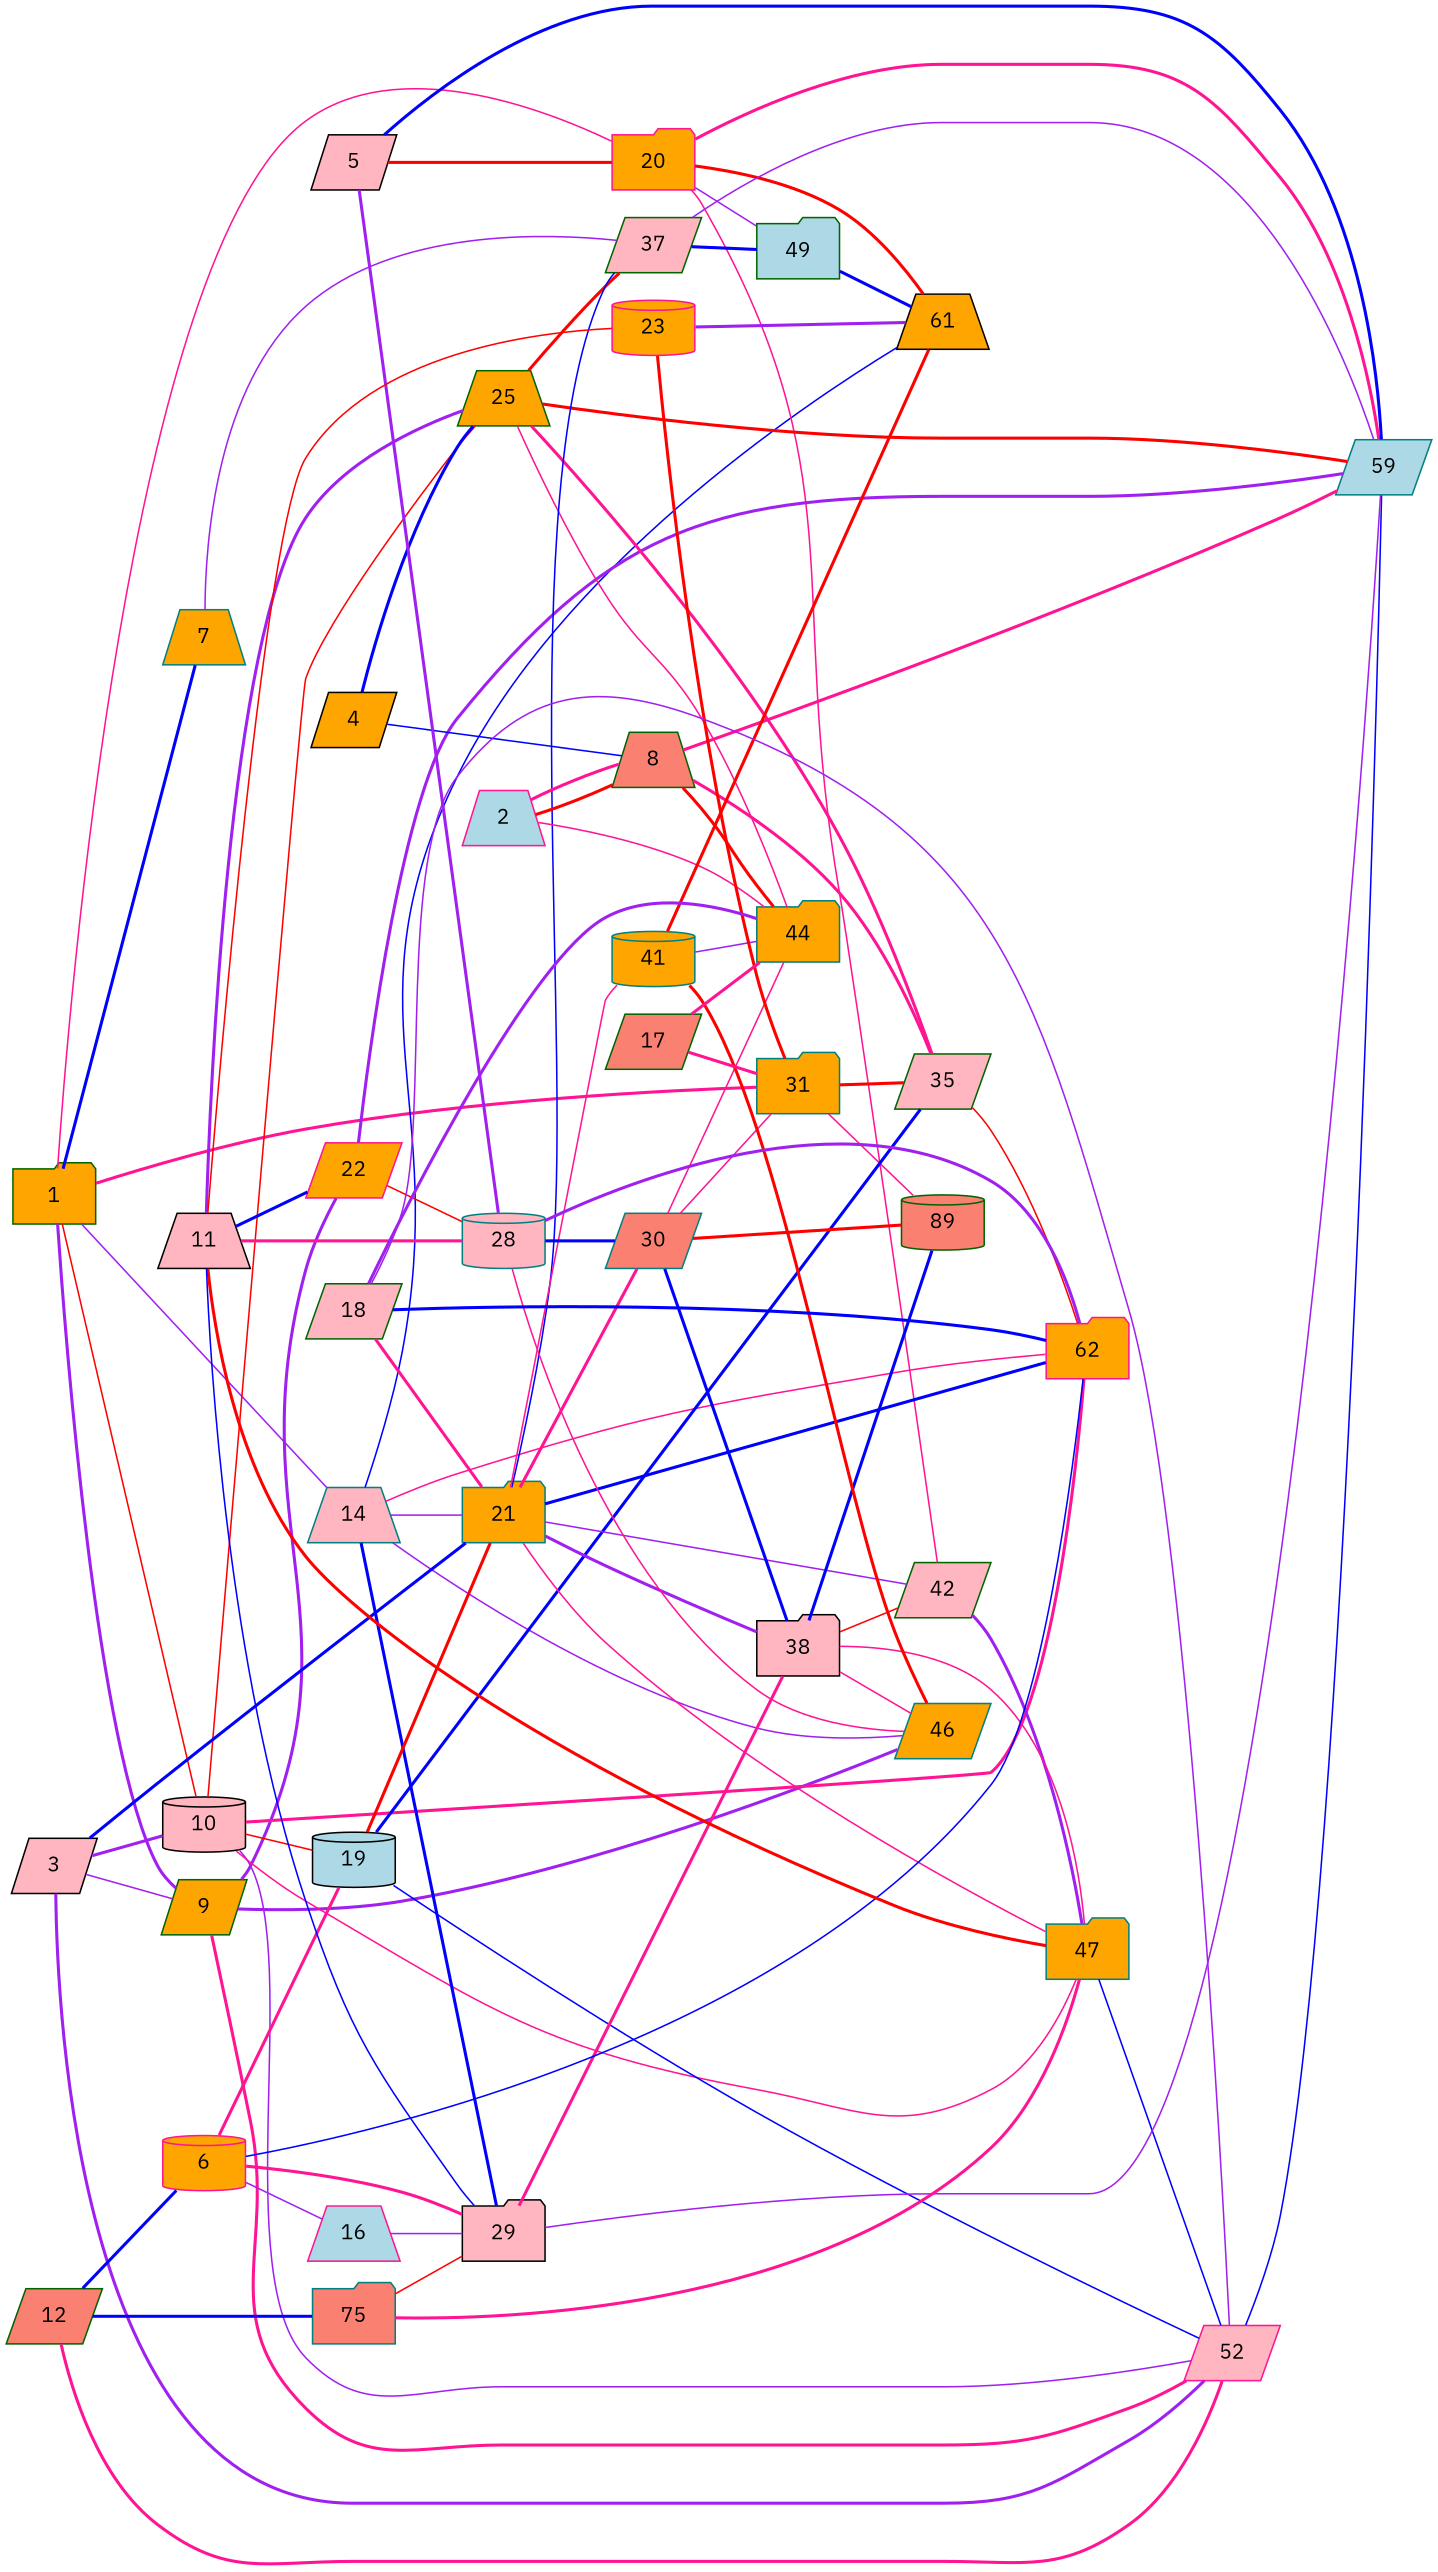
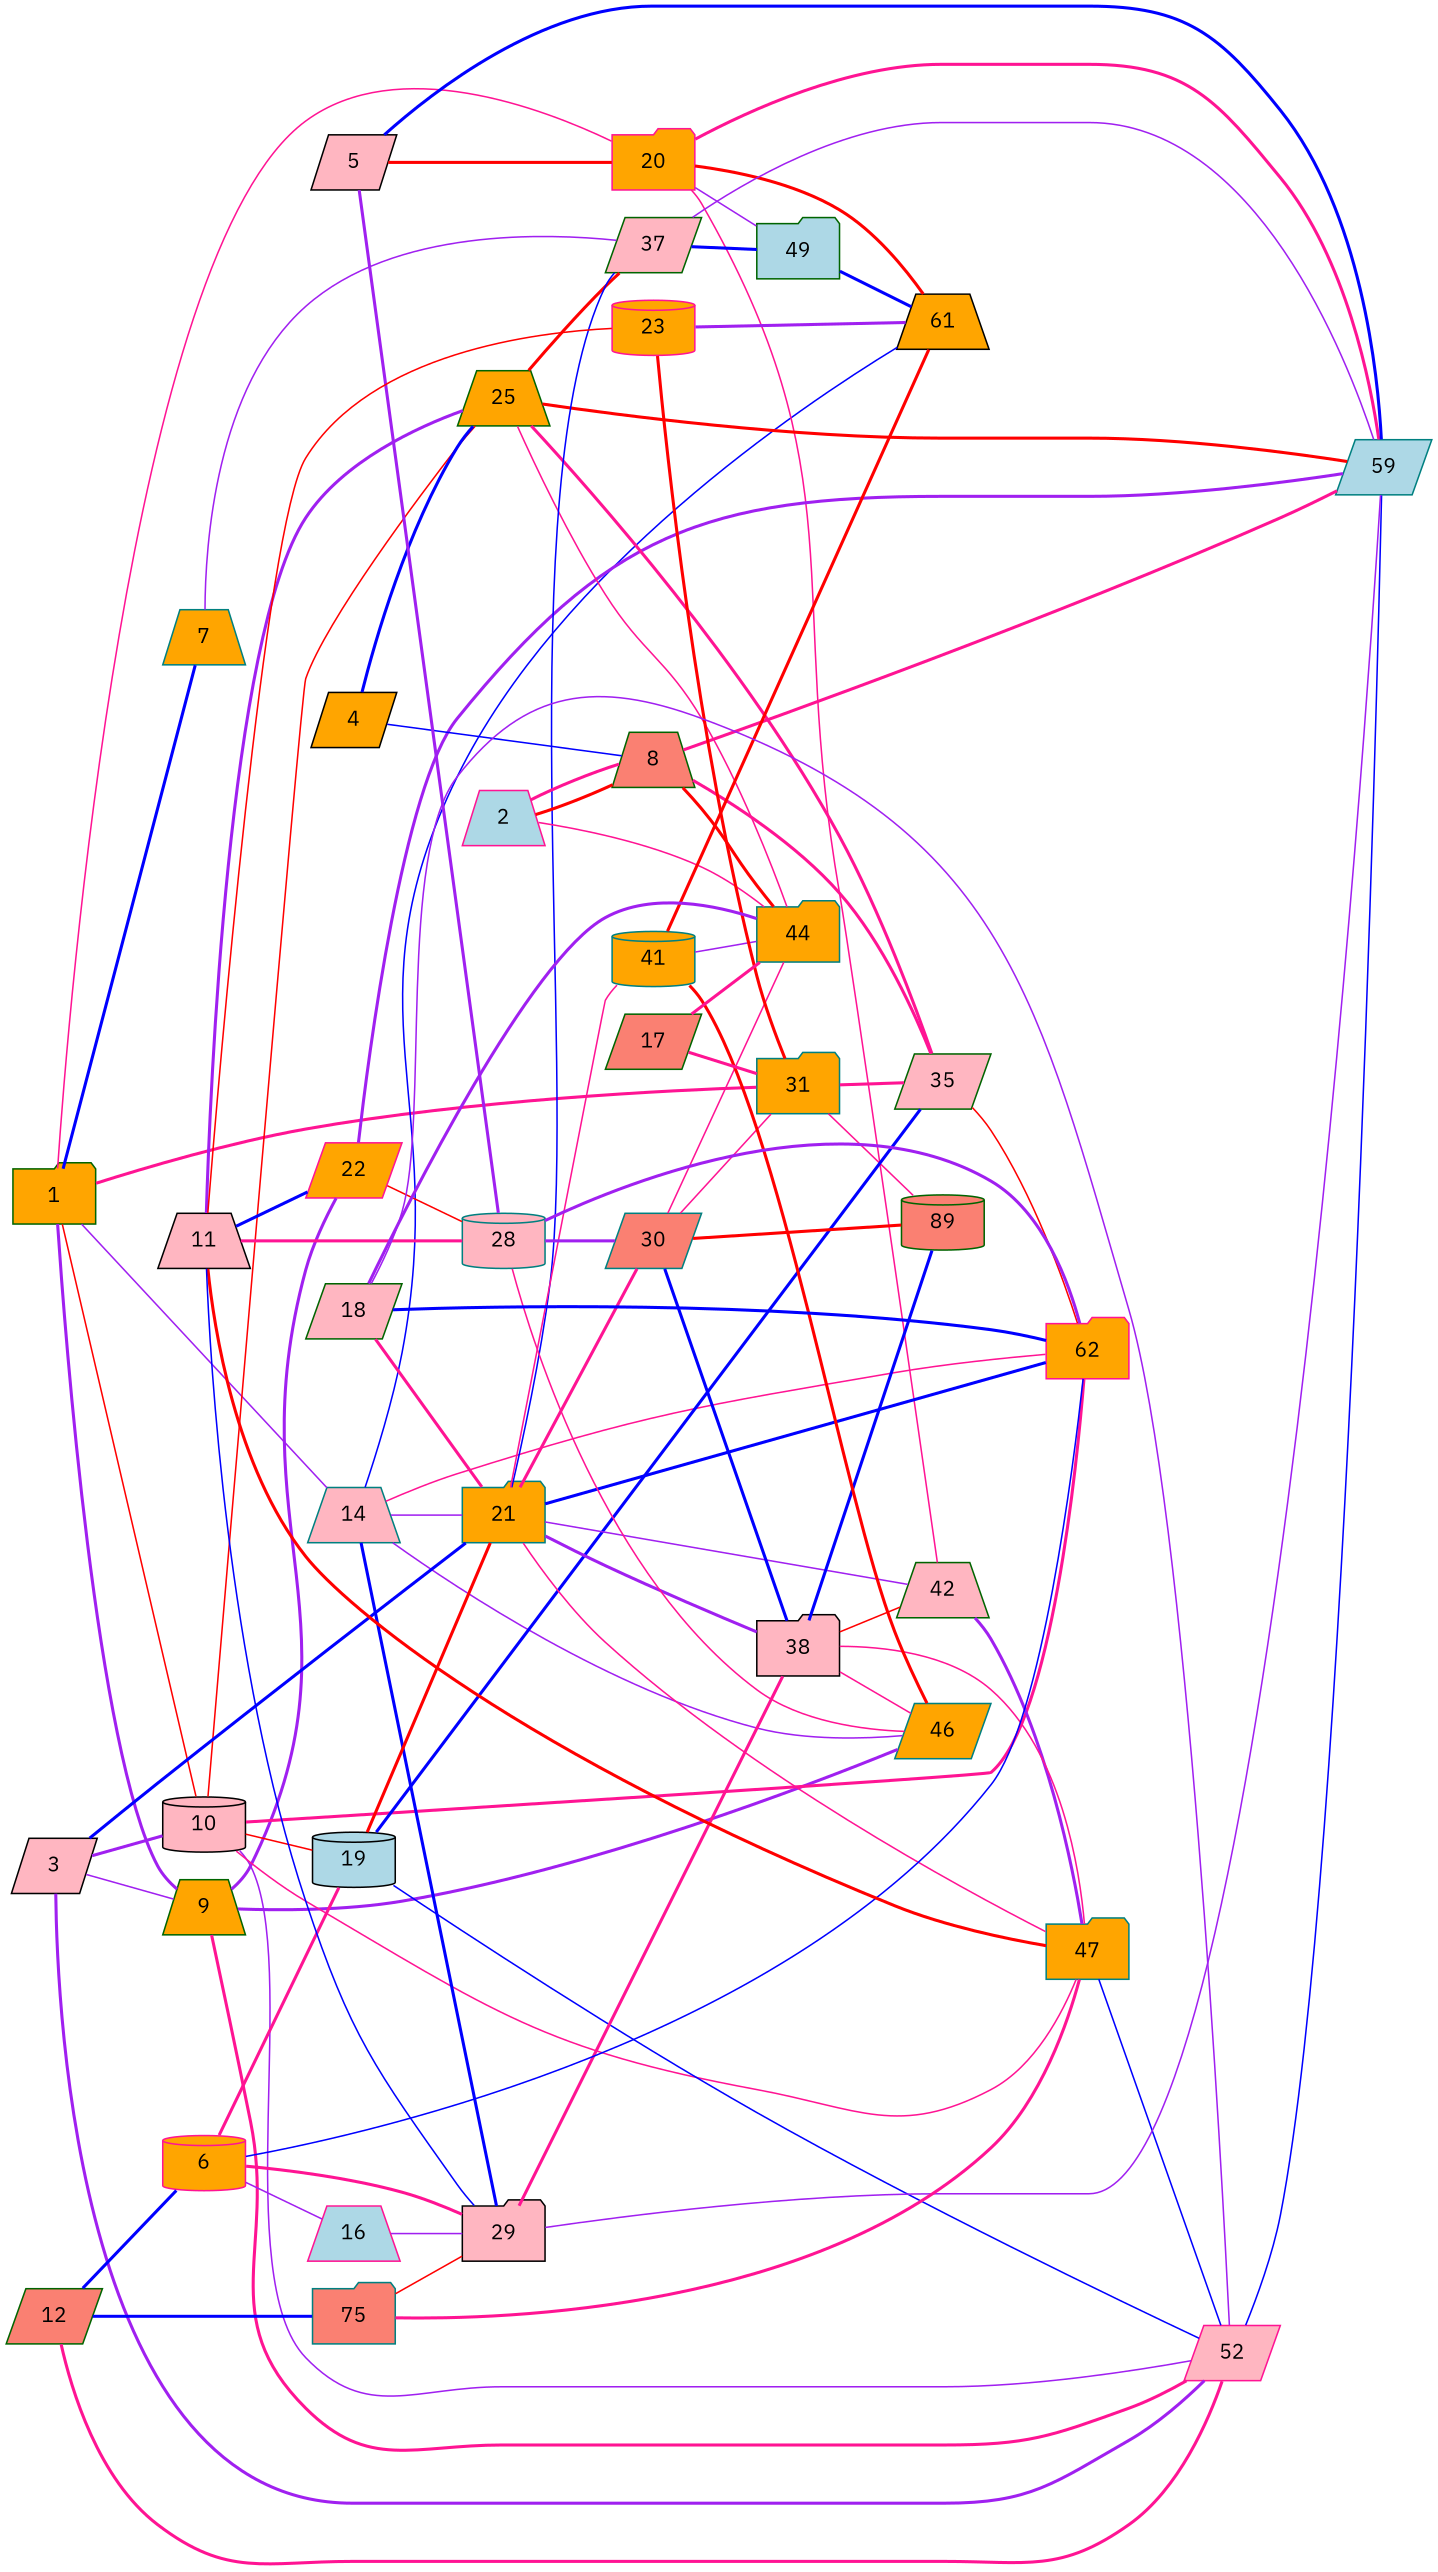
edge "35" -- "31": color red -> deeppink
edge "28" -- "30": color blue -> purple
node "42": shape parallelogram -> trapezium
node "9": shape parallelogram -> trapezium
